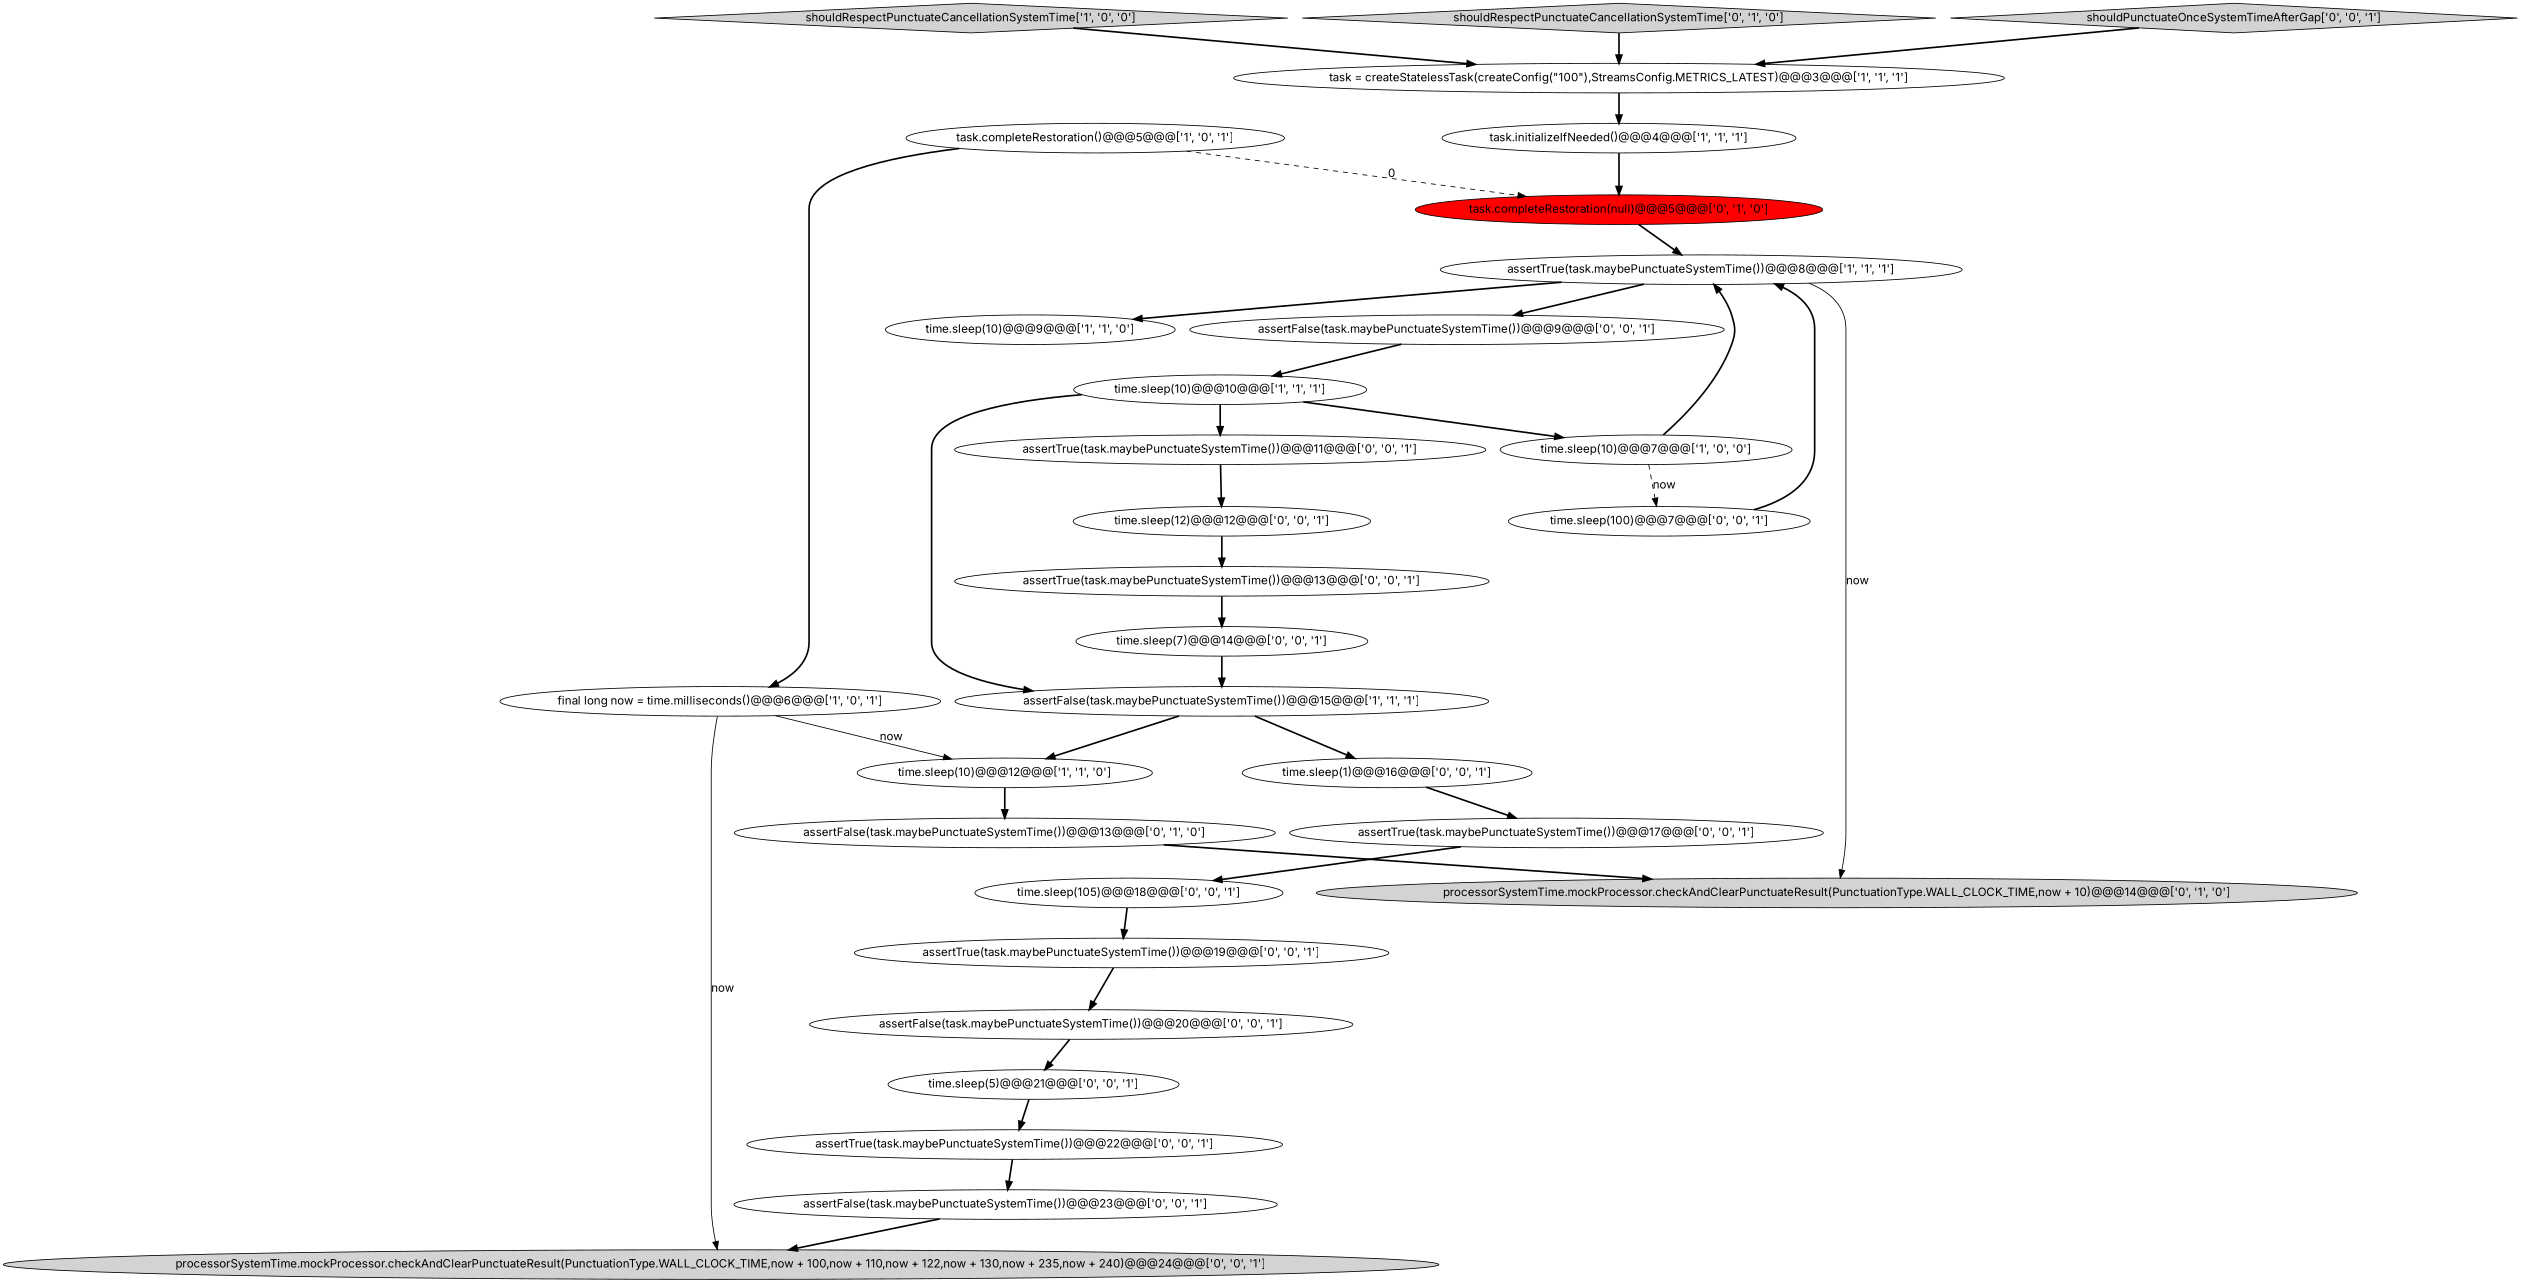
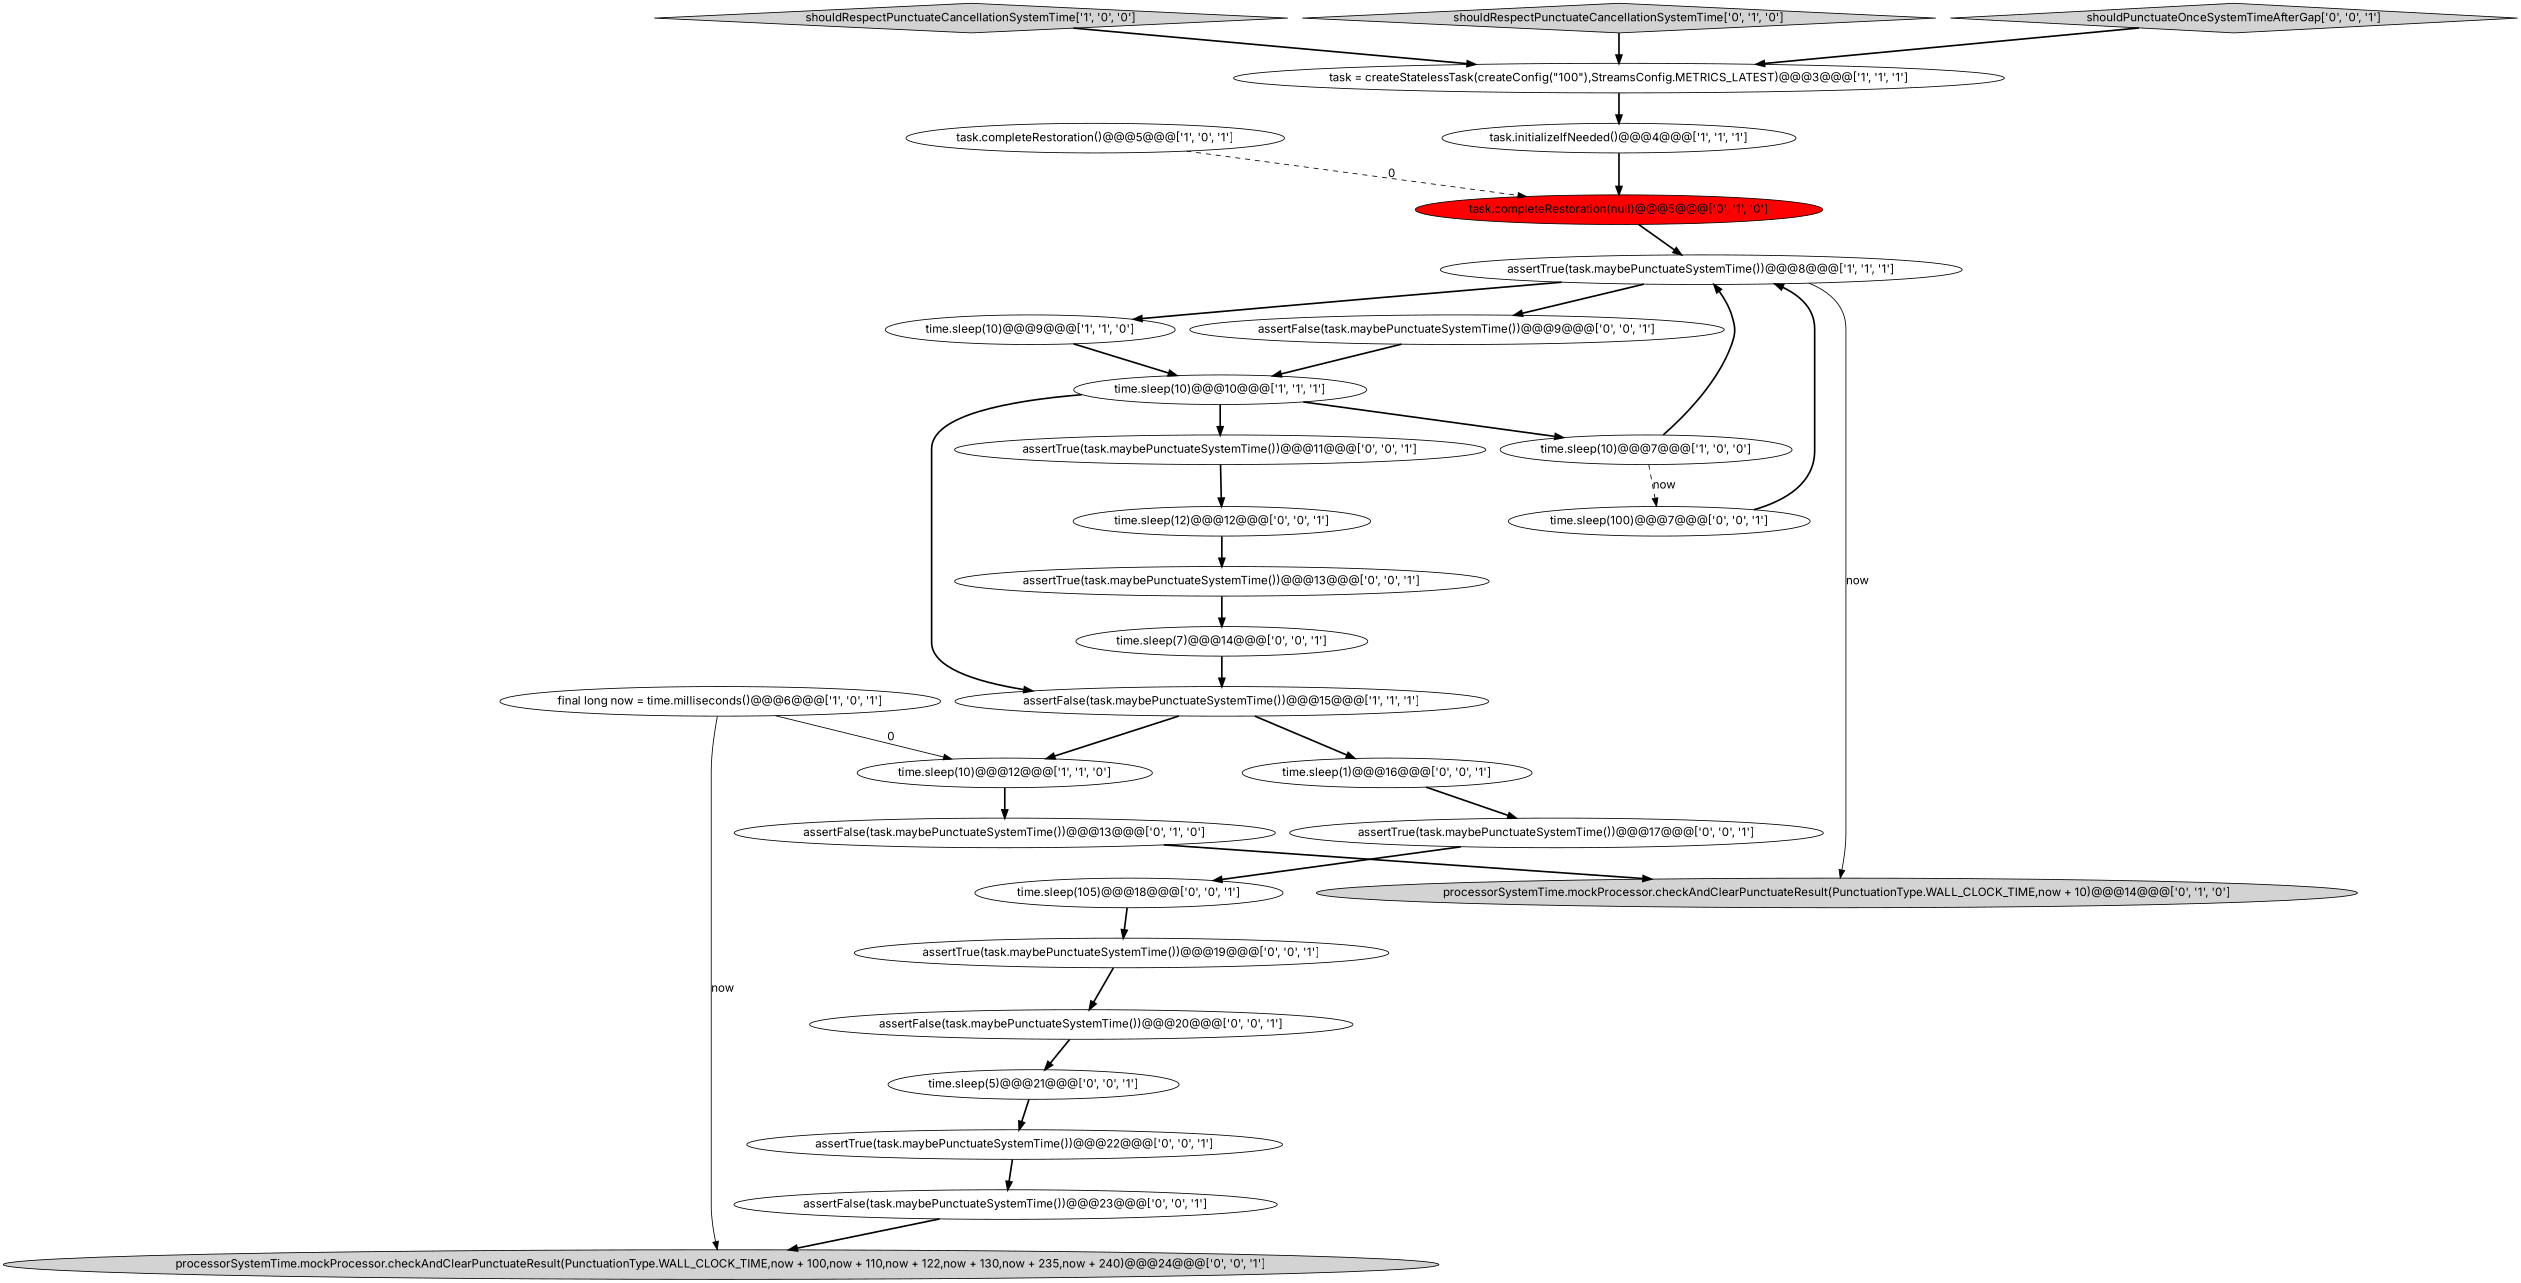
edge "time.sleep(10)@@@9@@@['1', '1', '0']" -> "time.sleep(10)@@@10@@@['1', '1', '1']": added
edge "task.completeRestoration()@@@5@@@['1', '0', '1']" -> "final long now = time.milliseconds()@@@6@@@['1', '0', '1']": removed
edge "final long now = time.milliseconds()@@@6@@@['1', '0', '1']" -> "time.sleep(10)@@@12@@@['1', '1', '0']": label "now" -> "0"
